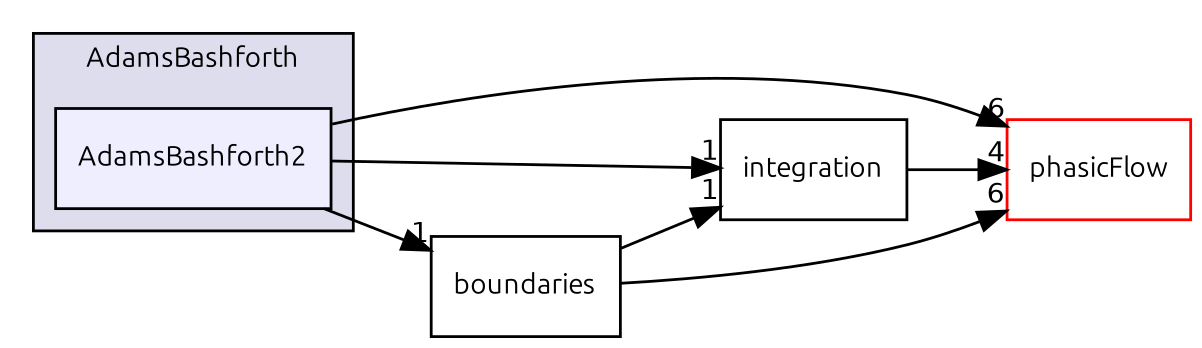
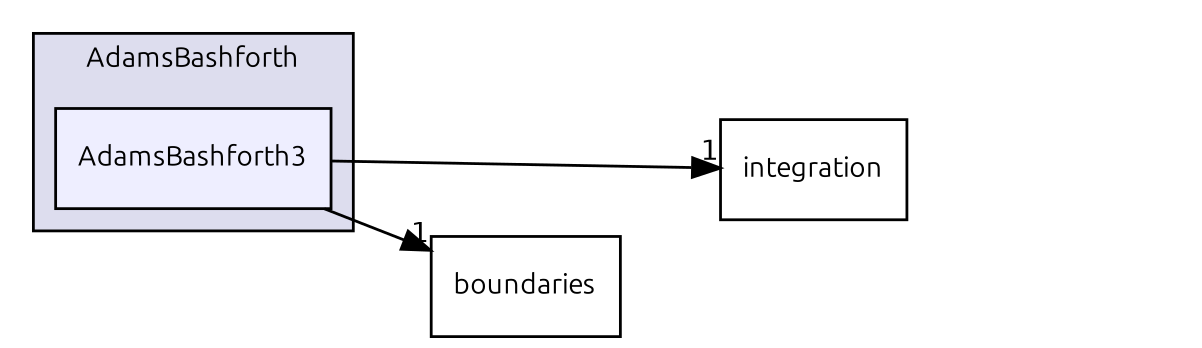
node "AdamsBashforth2": label "AdamsBashforth2" -> "AdamsBashforth3"
node "phasicFlow": removed
edge "boundaries" -> "integration": removed
